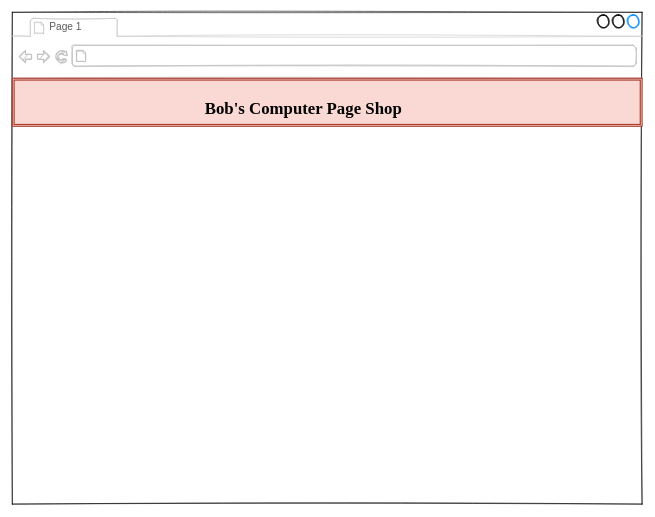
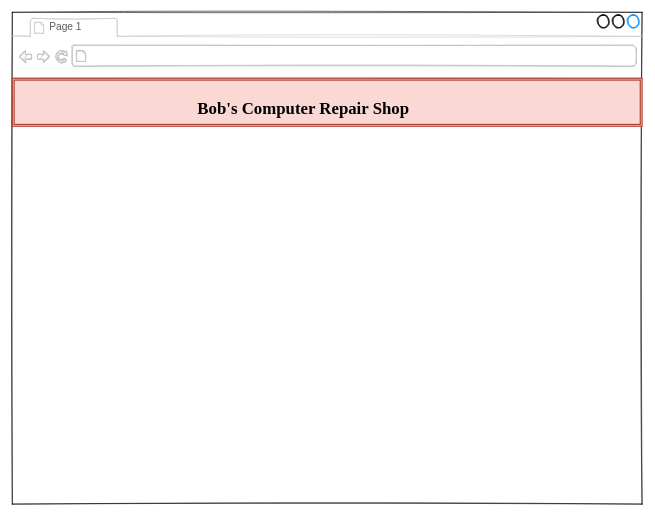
node "Bob's Computer Page Shop": label "Bob's Computer Page Shop" -> "Bob's Computer Repair Shop"
